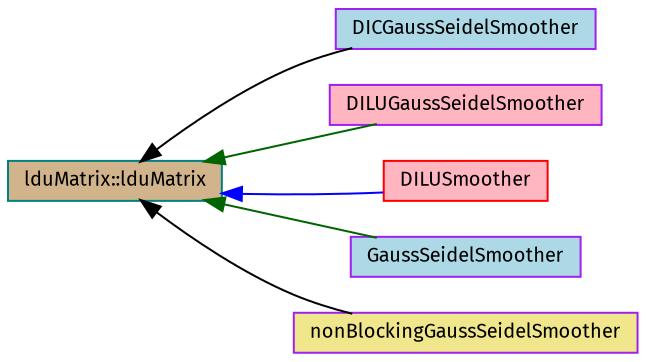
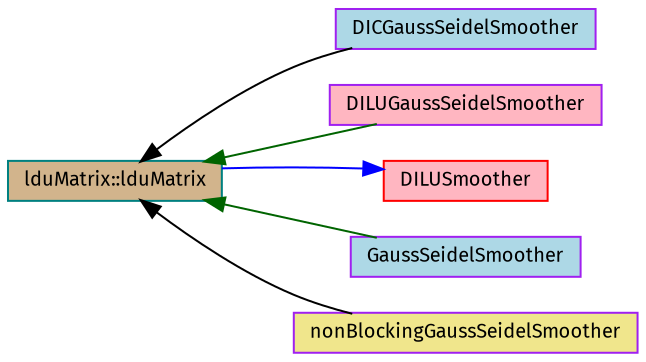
edge "DILUSmoother" -> "lduMatrix::lduMatrix": reversed
